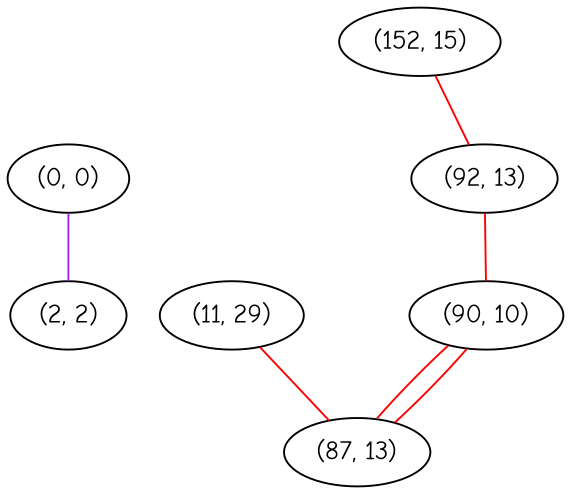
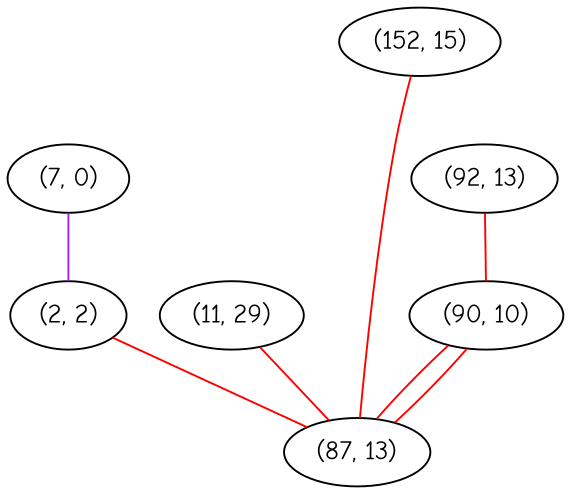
edge "(152, 15)" -- "(92, 13)": now "(152, 15)" -- "(87, 13)"
node "(0, 0)": label "(0, 0)" -> "(7, 0)"
edge "(2, 2)" -- "(87, 13)": added
